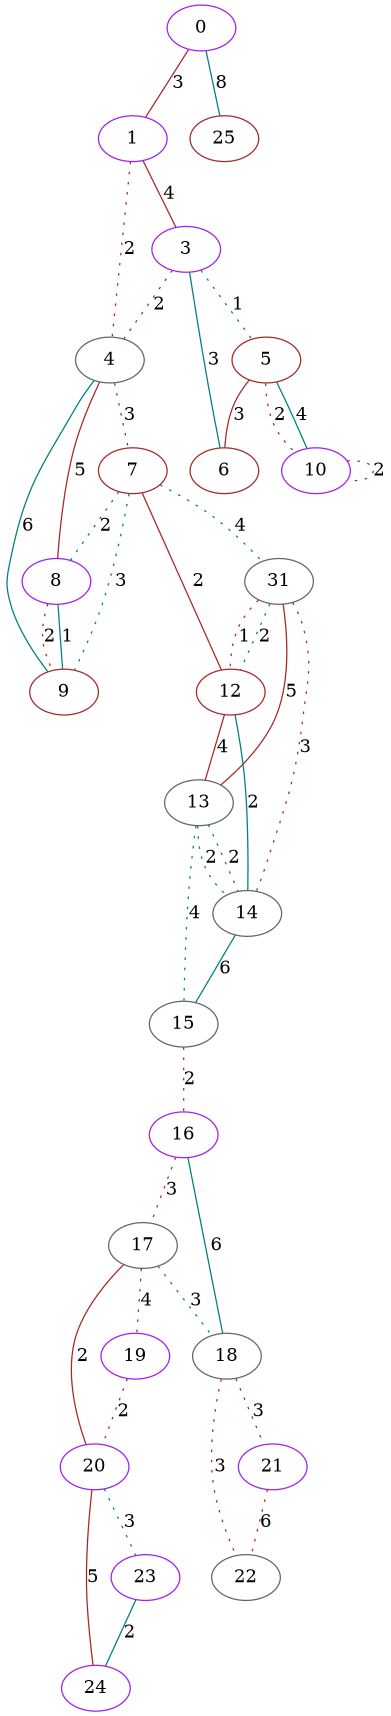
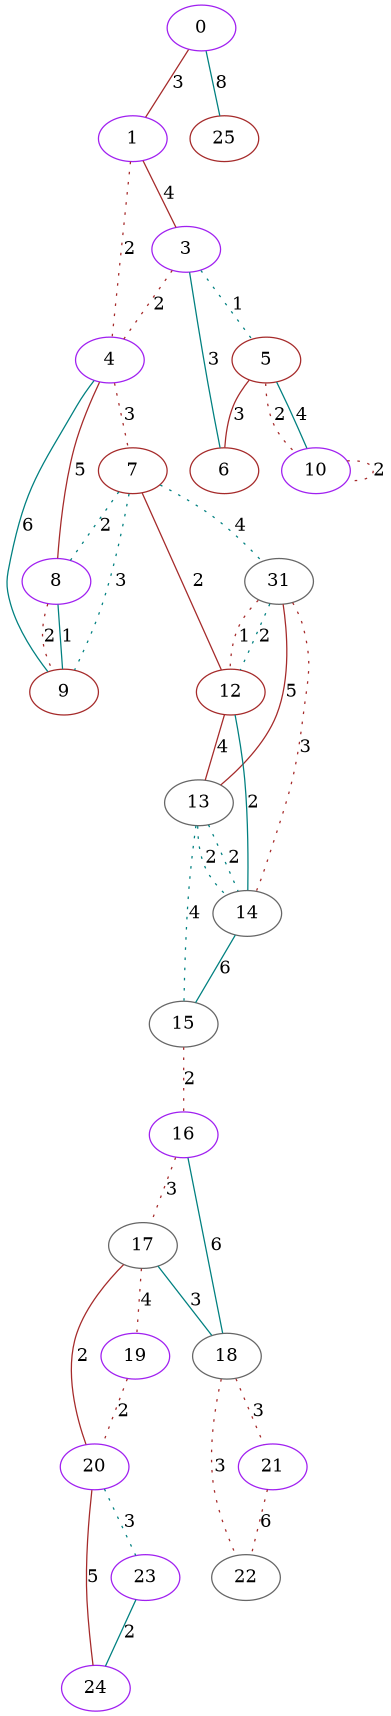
node "4": color gray40 -> purple
edge "17" -- "18": style dotted -> solid
